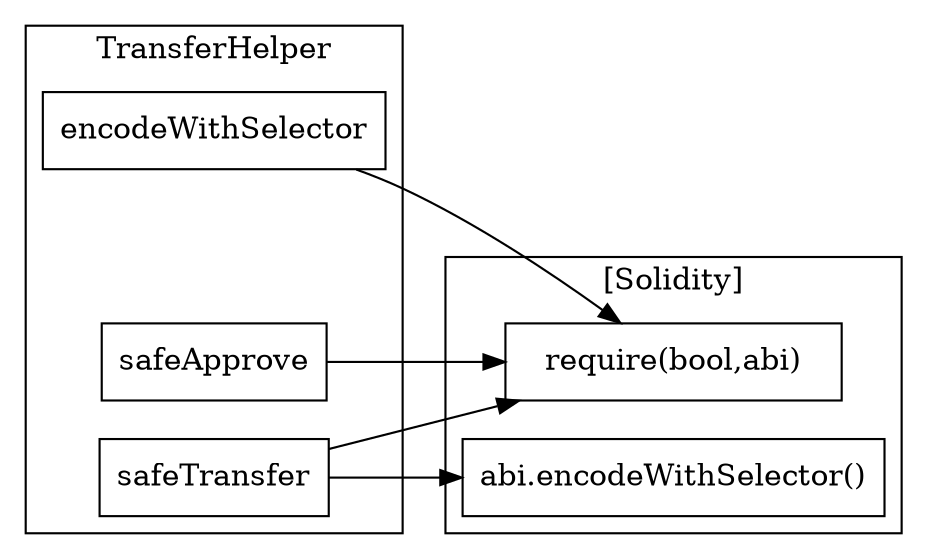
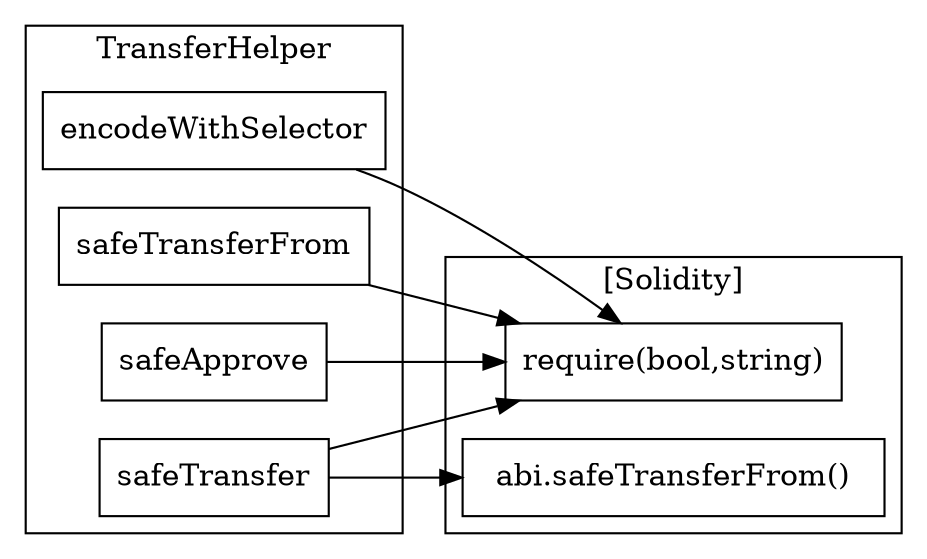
node "safeTransferFrom": added
node "require(bool,abi)": label "require(bool,abi)" -> "require(bool,string)"
node "abi.encodeWithSelector()": label "abi.encodeWithSelector()" -> "abi.safeTransferFrom()"
